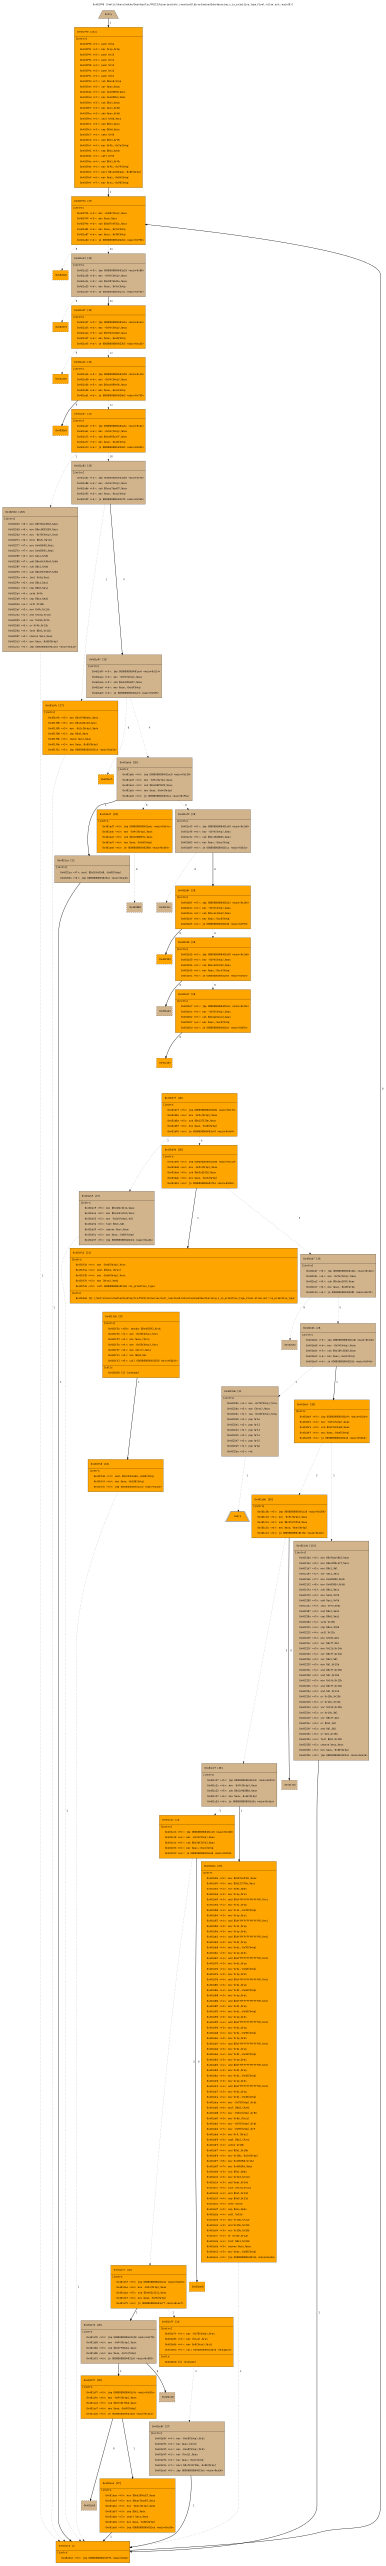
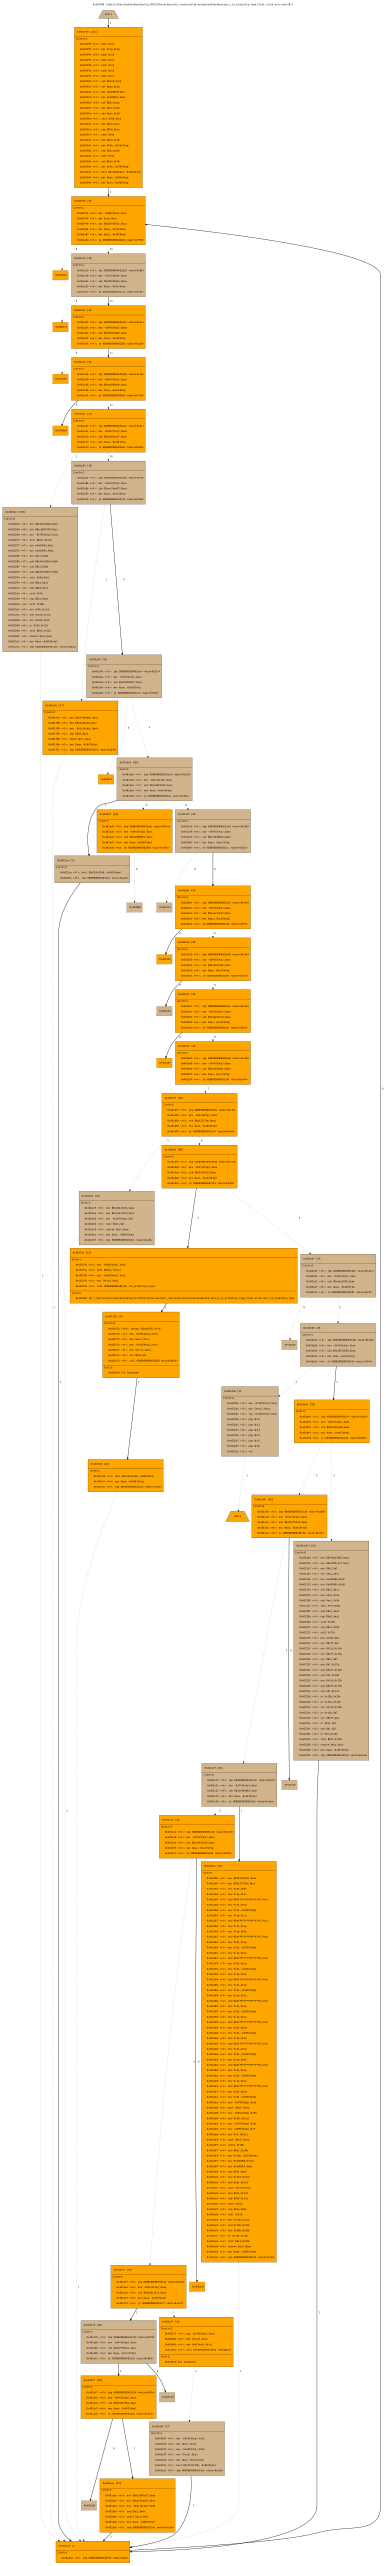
edge "0x401a2f [28]" -> "0x401a4b [28]": style dotted -> bold
node "0x401b63 [28]": added
edge "0x401f16 [21]" -> "0x401f2b [29]": added, label "1"
